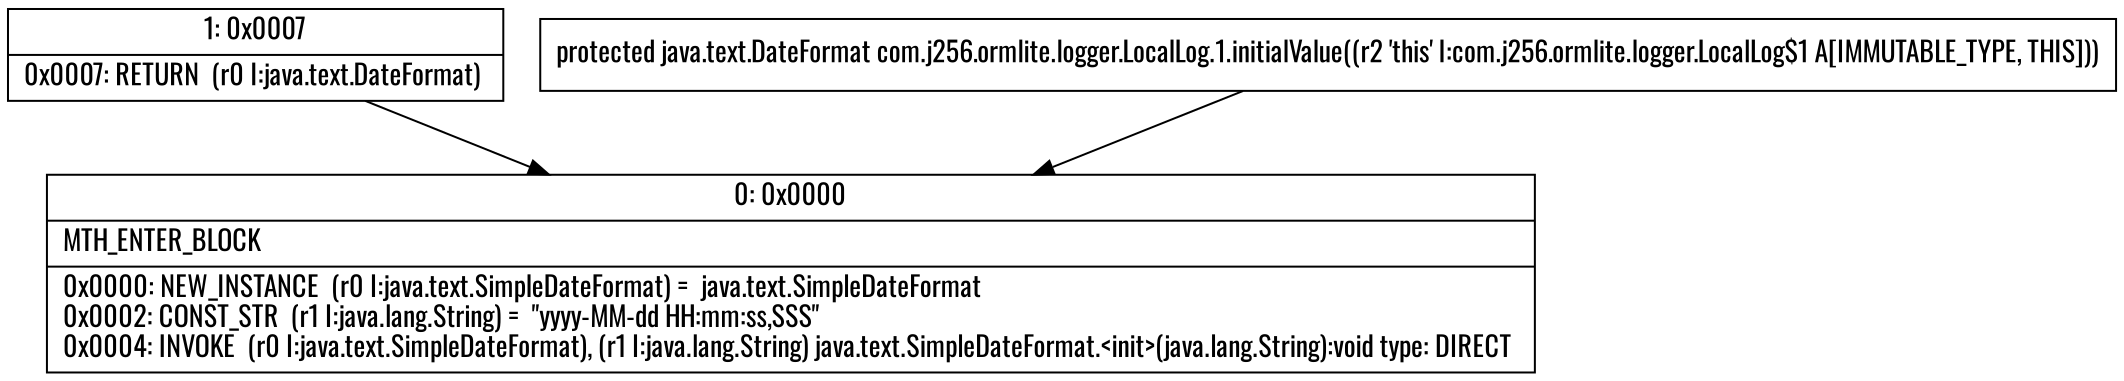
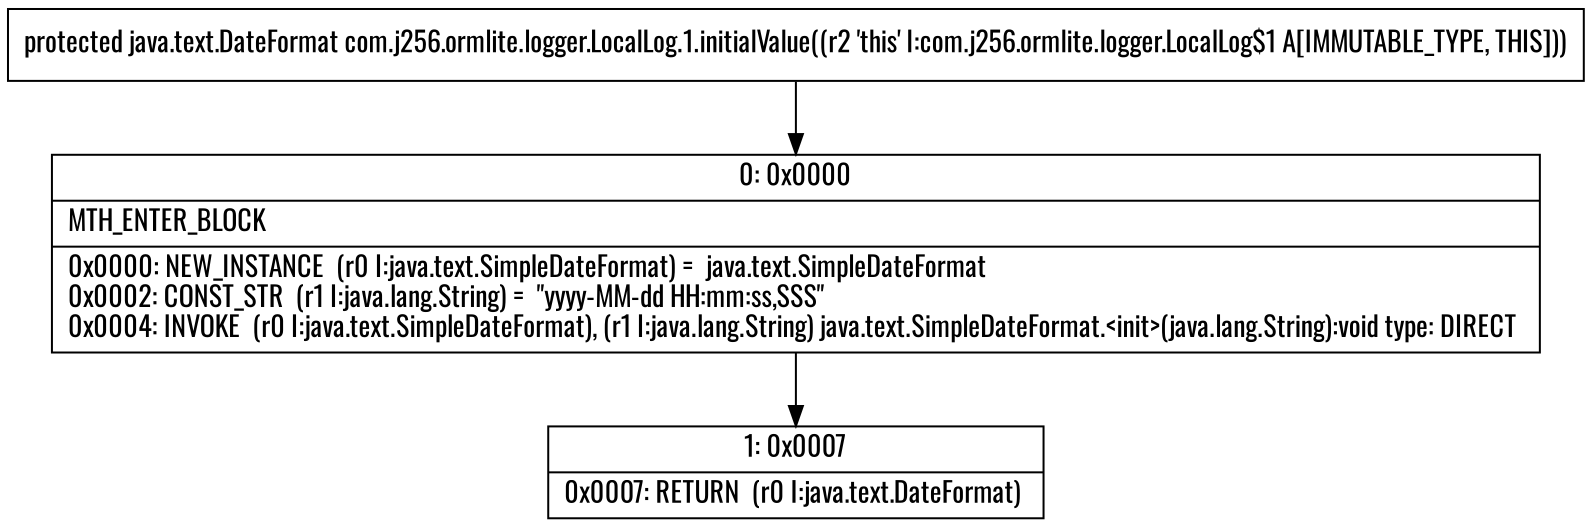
edge "1: 0x0007" -> "0: 0x0000": reversed
